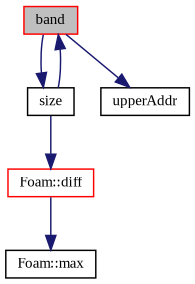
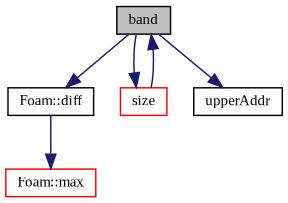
node "band": color red -> black
node "size": color black -> red
edge "size" -> "Foam::diff": now "band" -> "Foam::diff"
node "Foam::diff": color red -> black
node "Foam::max": color black -> red
